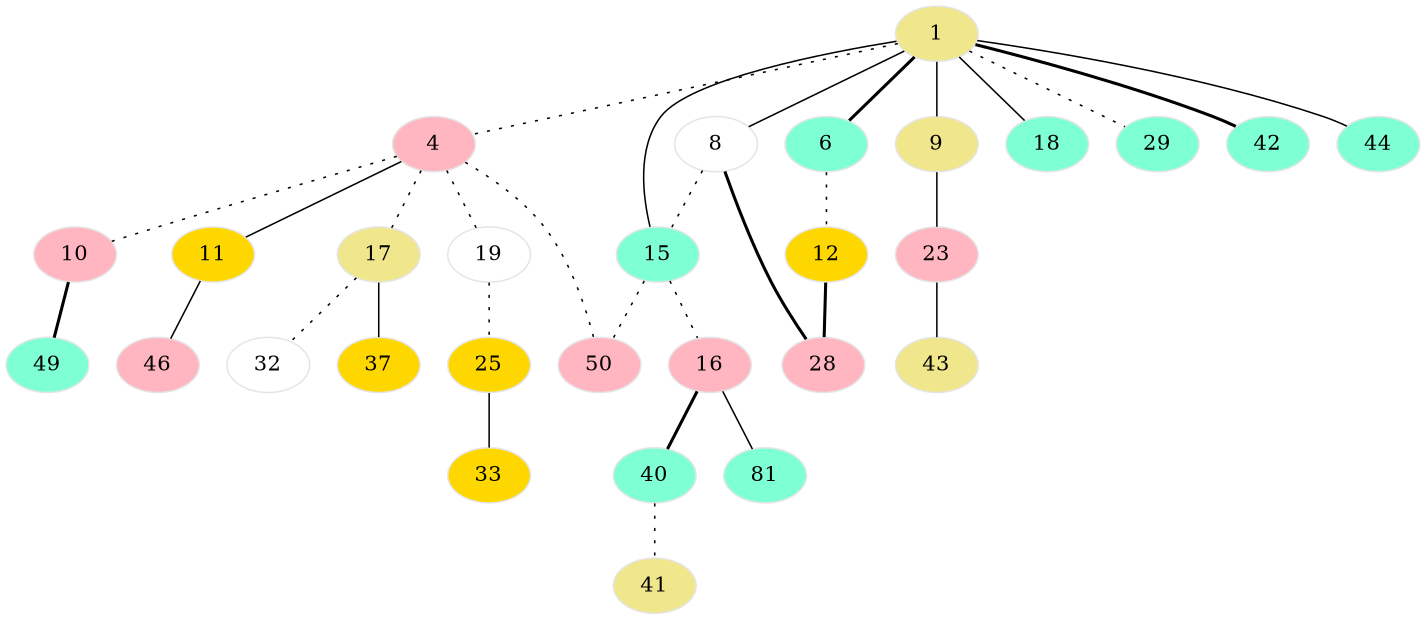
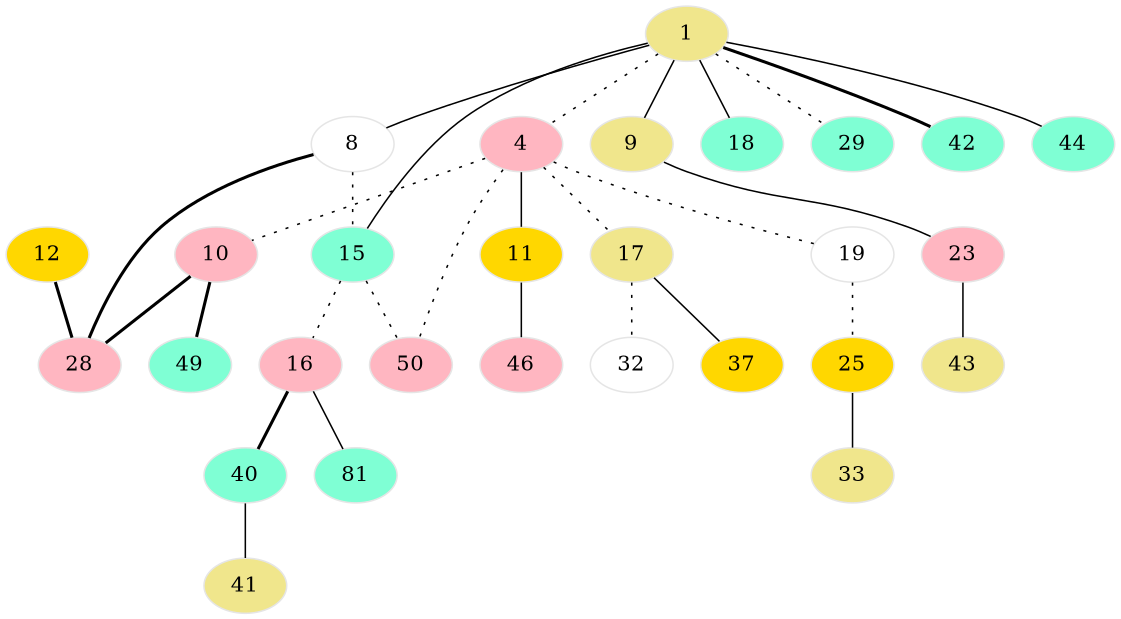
node "6": removed
edge "10" -- "28": added
node "33": fillcolor gold -> khaki
edge "40" -- "41": style dotted -> solid
